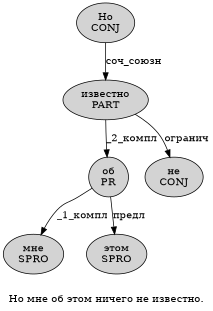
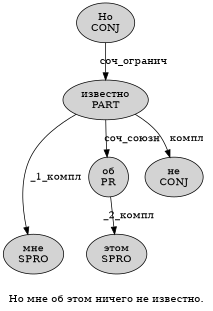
edge "Но CONJ" -> "известно PART": label "соч_союзн" -> "соч_огранич"
edge "известно PART" -> "об PR": label "_2_компл" -> "соч_союзн"
edge "известно PART" -> "не CONJ": label "огранич" -> "компл"
edge "об PR" -> "мне SPRO": now "известно PART" -> "мне SPRO"
edge "об PR" -> "этом SPRO": label "предл" -> "_2_компл"
